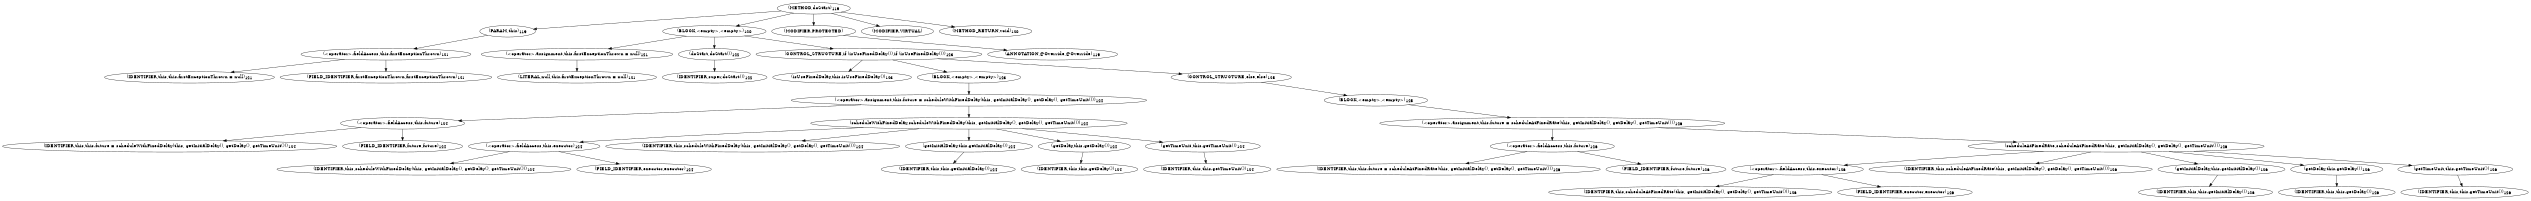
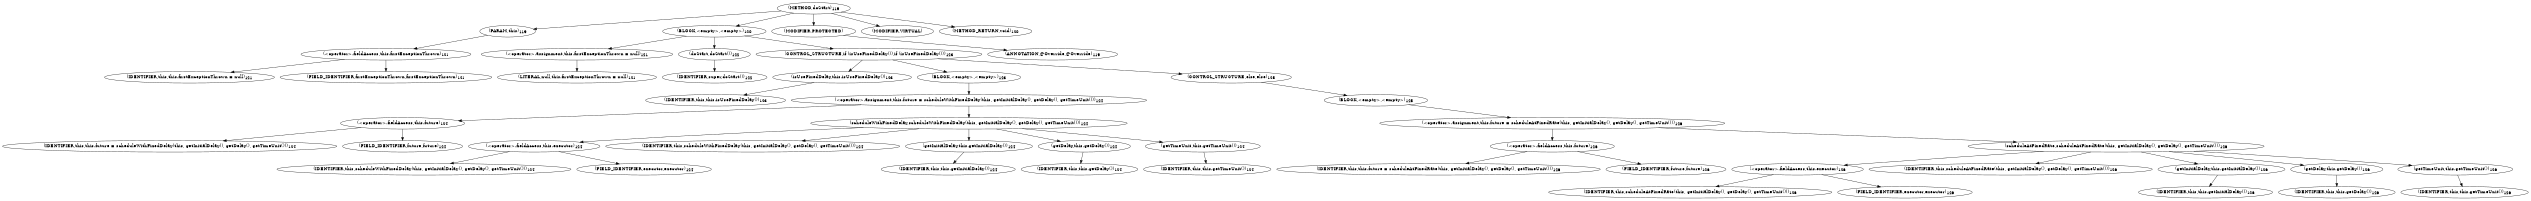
node "(IDENTIFIER,this,this.isUseFixedDelay())": added
